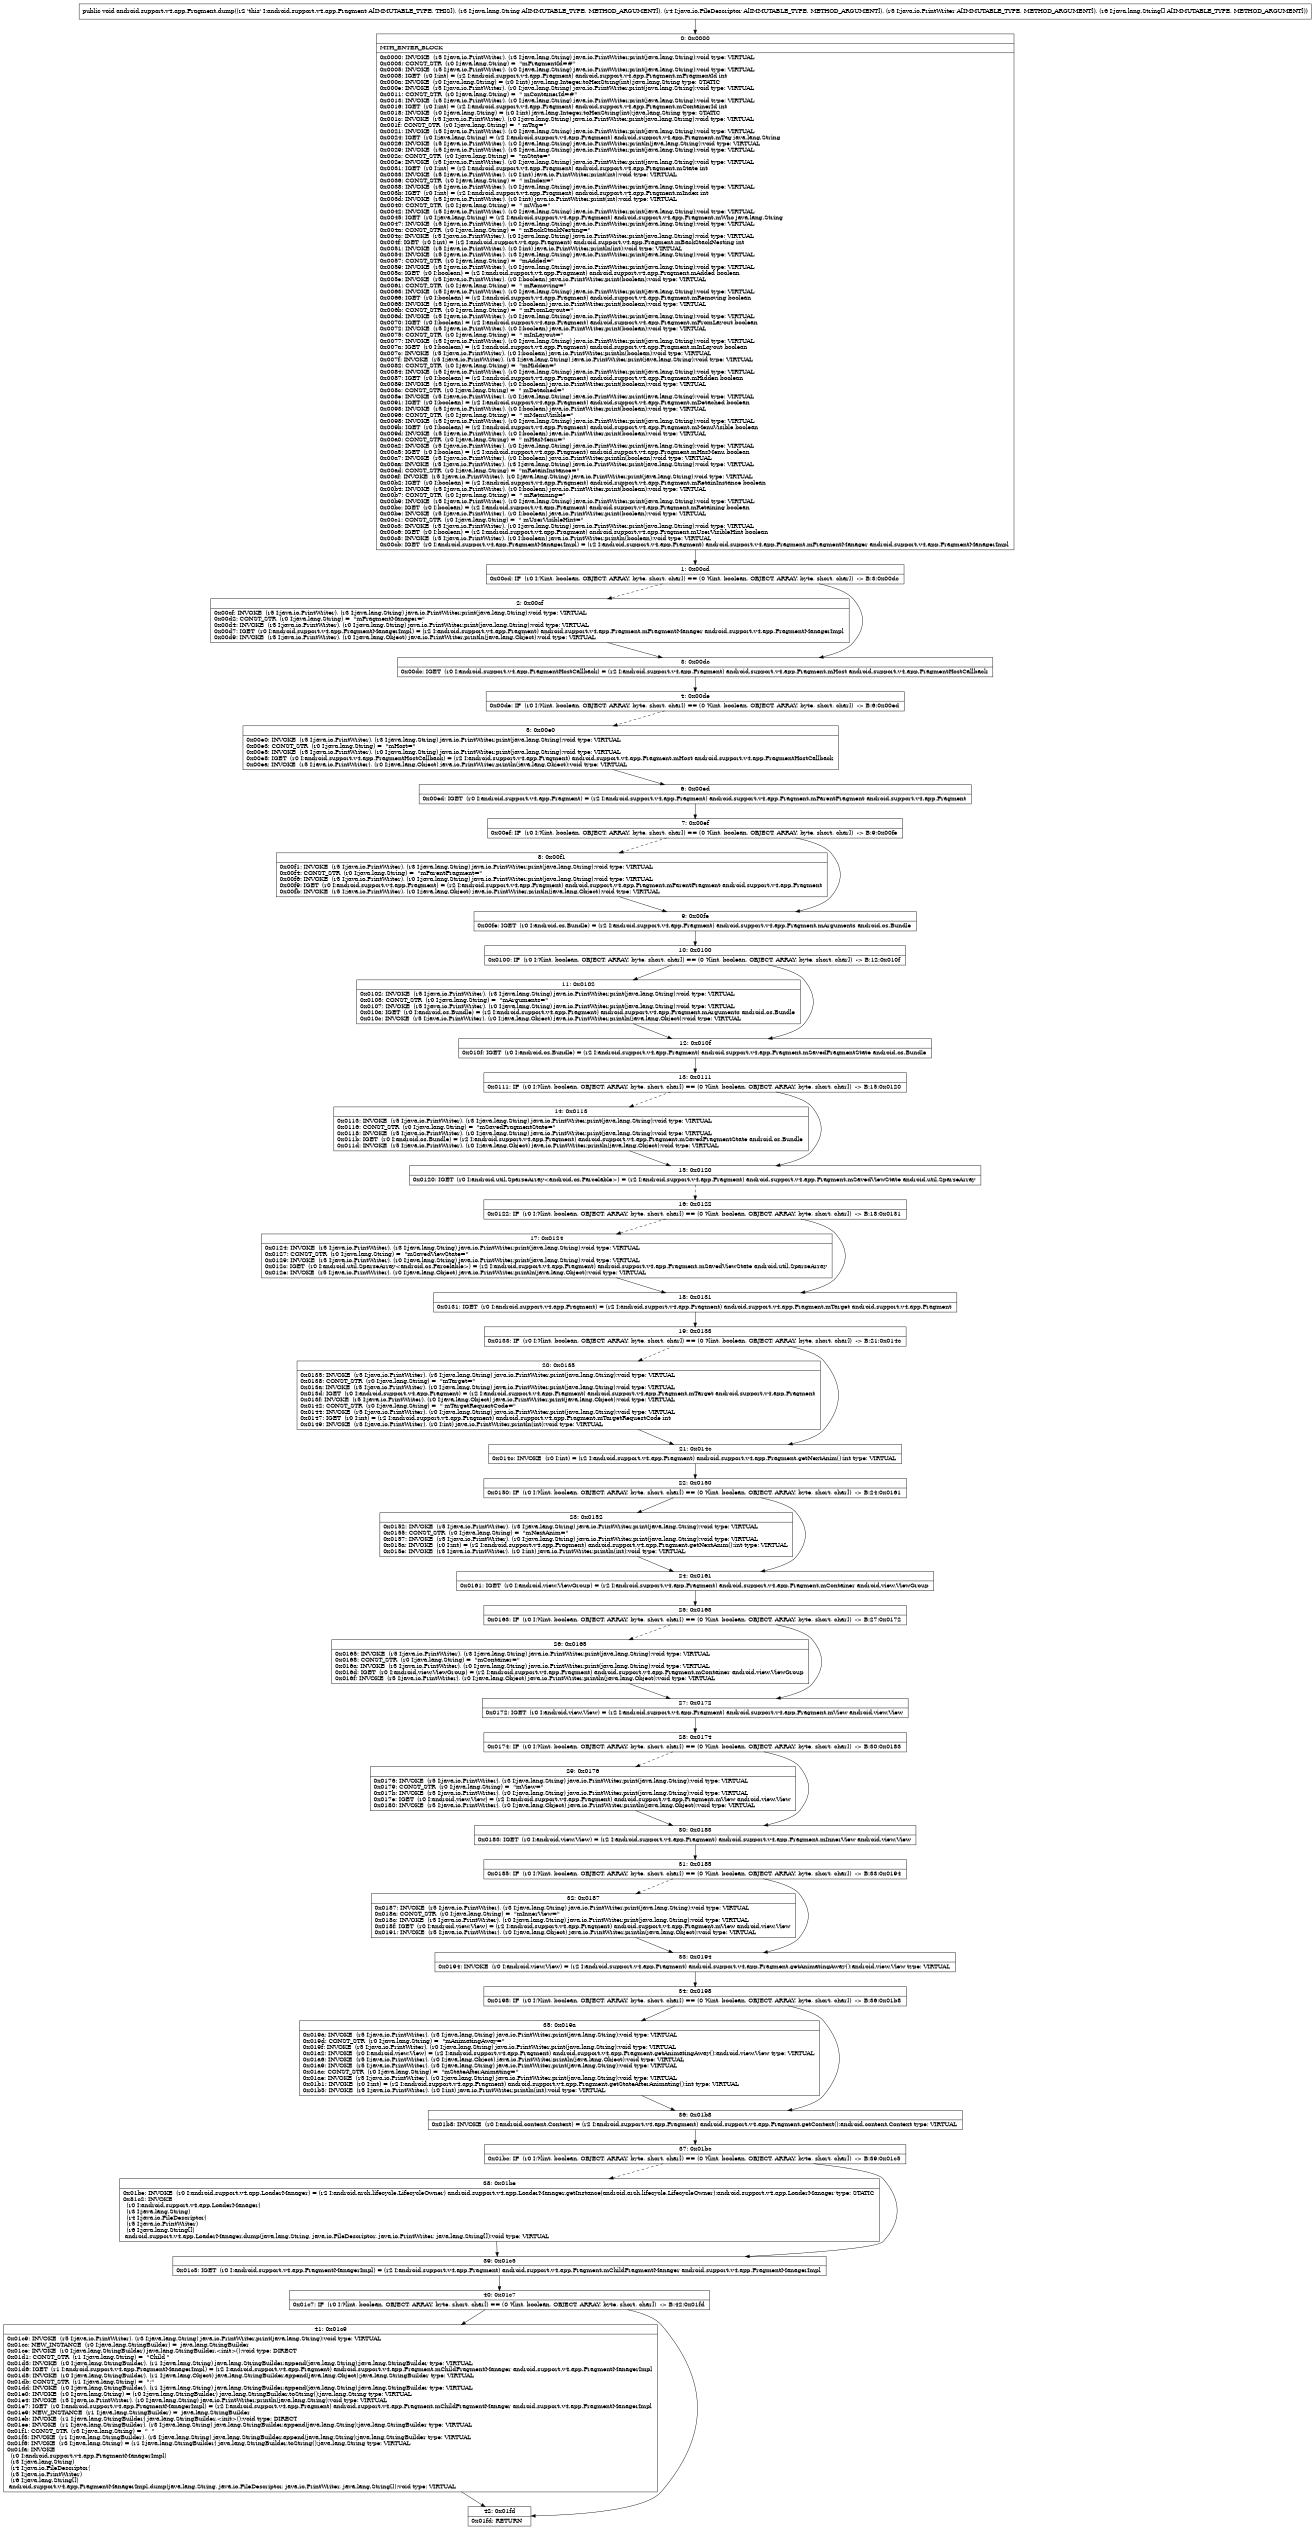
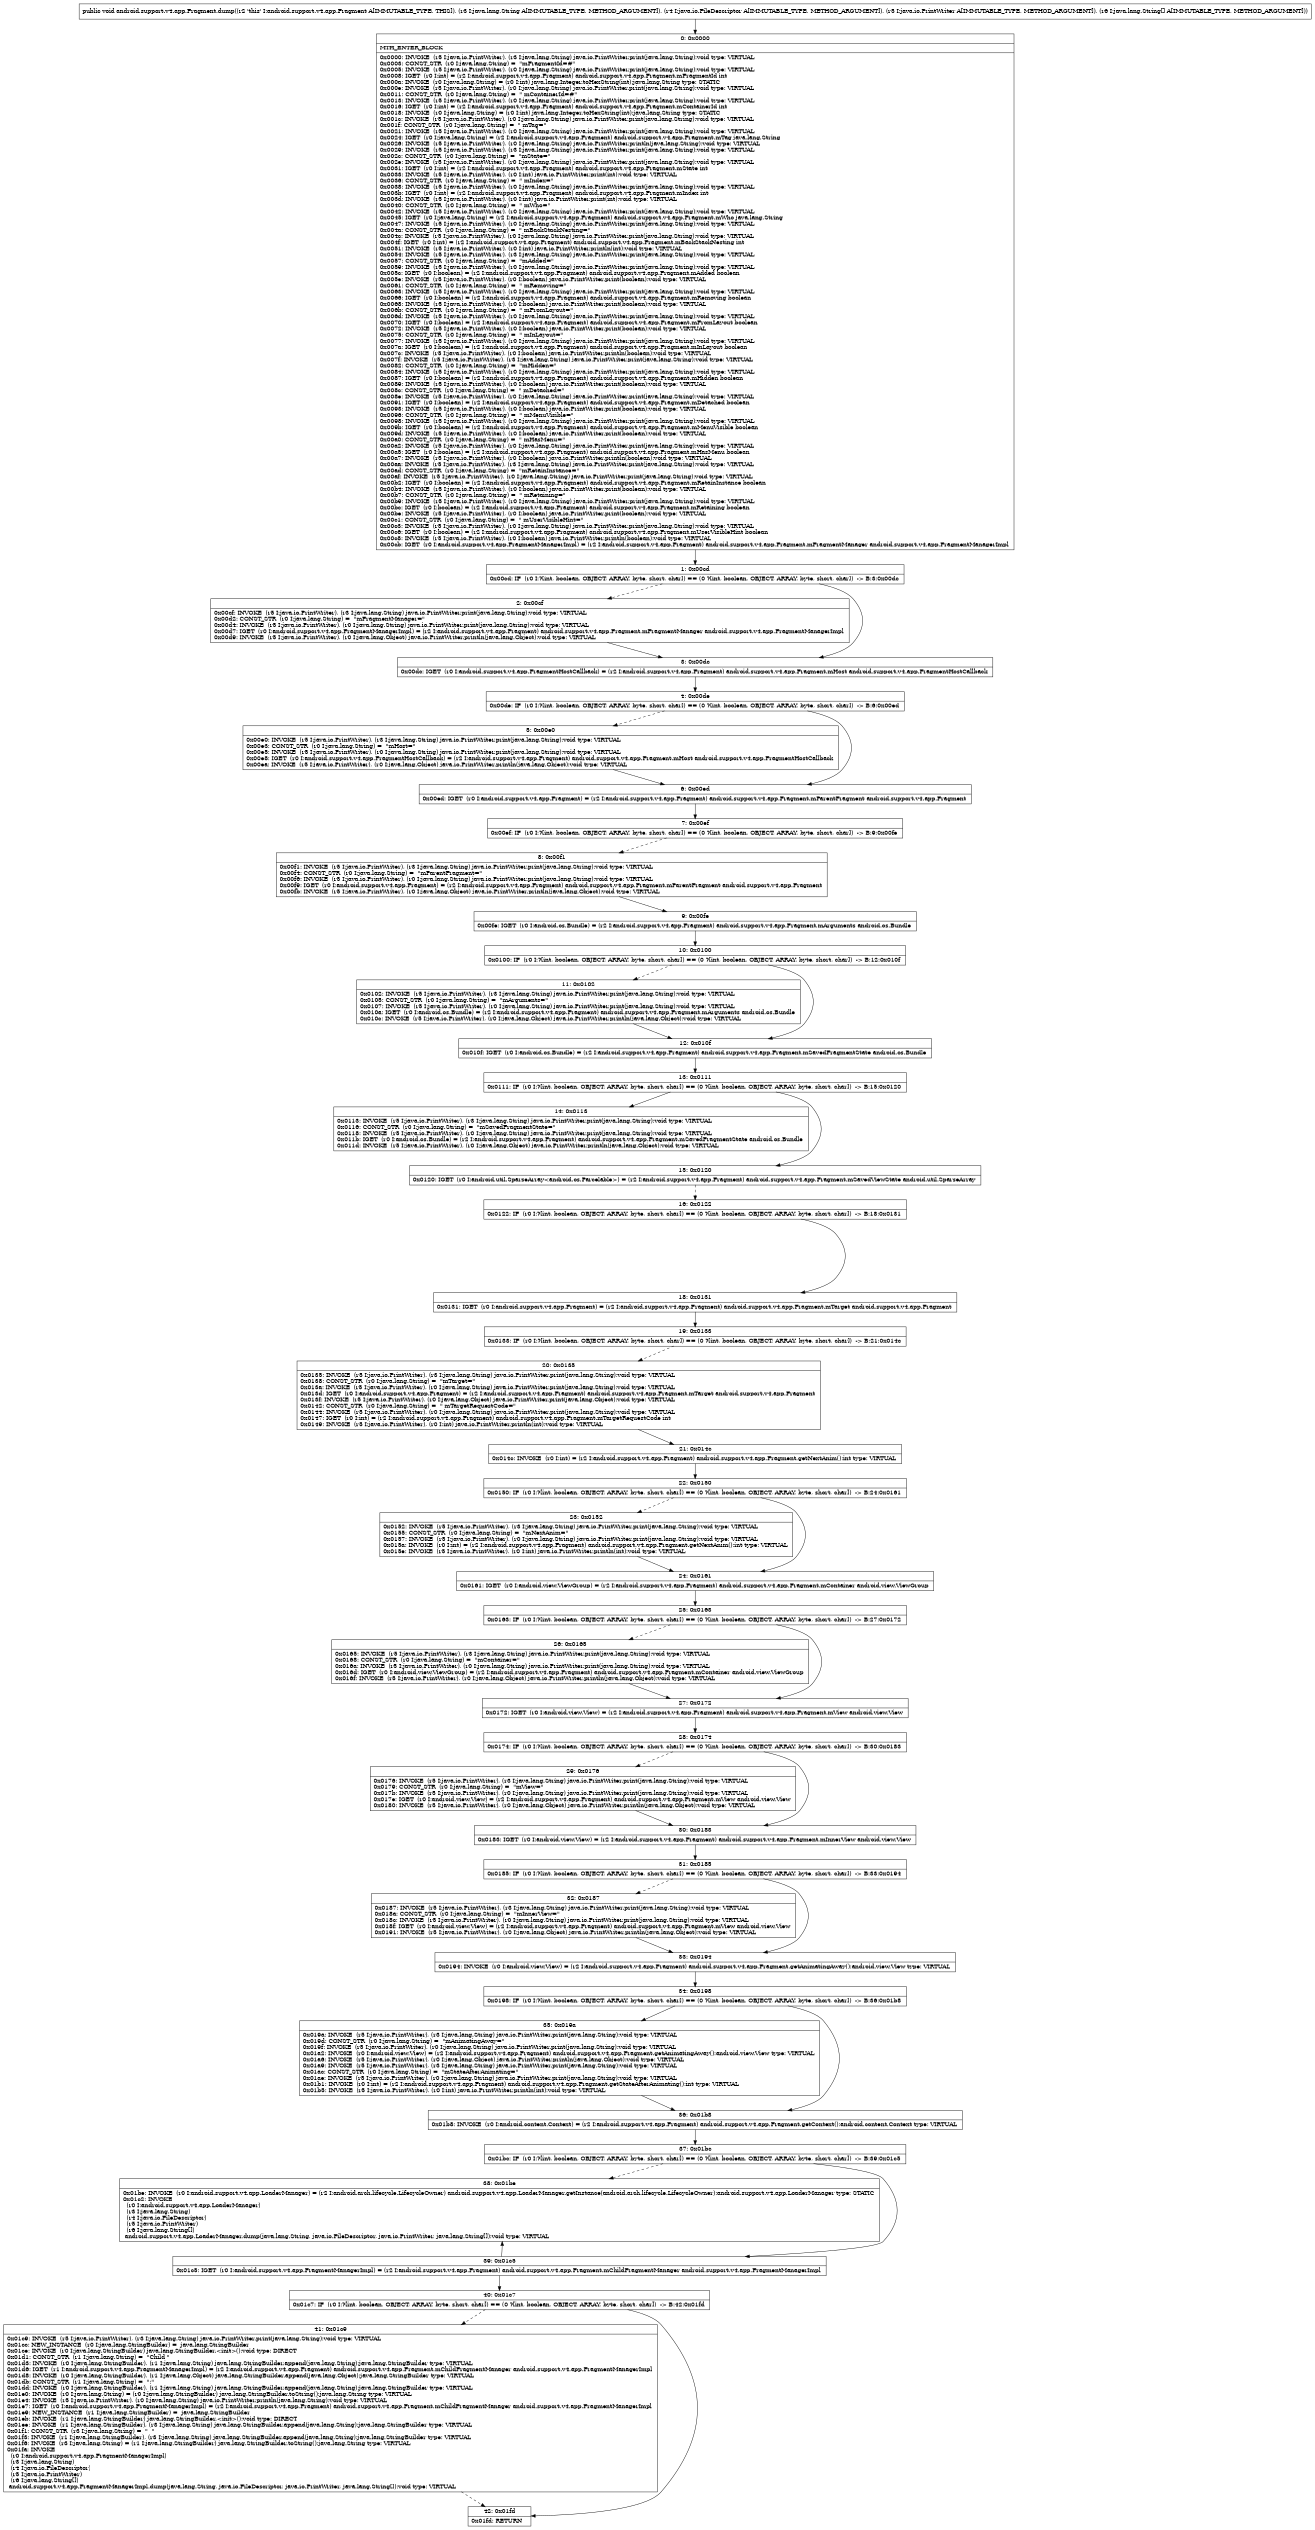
edge "4: 0x00de" -> "6: 0x00ed": added
edge "7: 0x00ef" -> "9: 0x00fe": removed
edge "10: 0x0100" -> "11: 0x0102": style solid -> dashed
edge "13: 0x0111" -> "14: 0x0113": style dashed -> solid
edge "14: 0x0113" -> "15: 0x0120": removed
node "17: 0x0124": removed
edge "19: 0x0133" -> "21: 0x014c": removed
edge "22: 0x0150" -> "23: 0x0152": style solid -> dashed
node "38: 0x01be": text "0x81c2: INVOKE" -> "0x01c2: INVOKE"
edge "38: 0x01be" -> "39: 0x01c5": reversed
edge "40: 0x01c7" -> "41: 0x01c9": style solid -> dashed
edge "41: 0x01c9" -> "42: 0x01fd": style solid -> dashed
